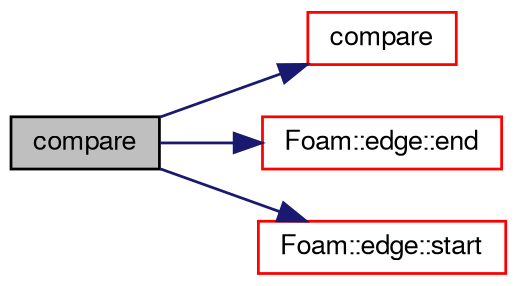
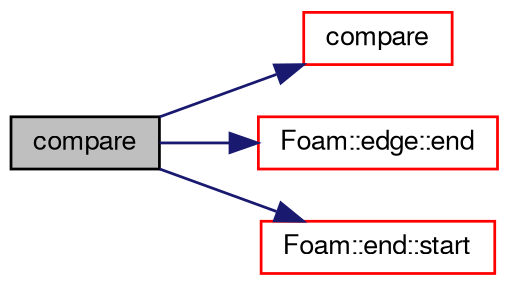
node "Foam::edge::start": label "Foam::edge::start" -> "Foam::end::start"
